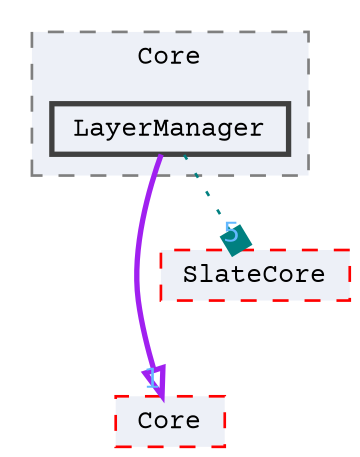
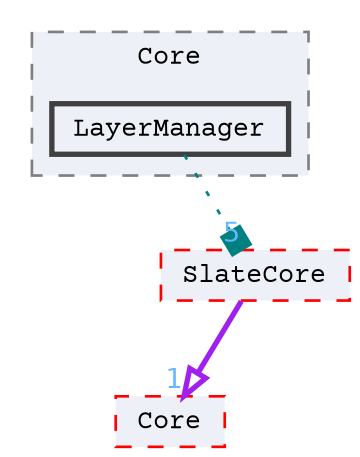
edge "LayerManager" -> "Core": now "SlateCore" -> "Core"
